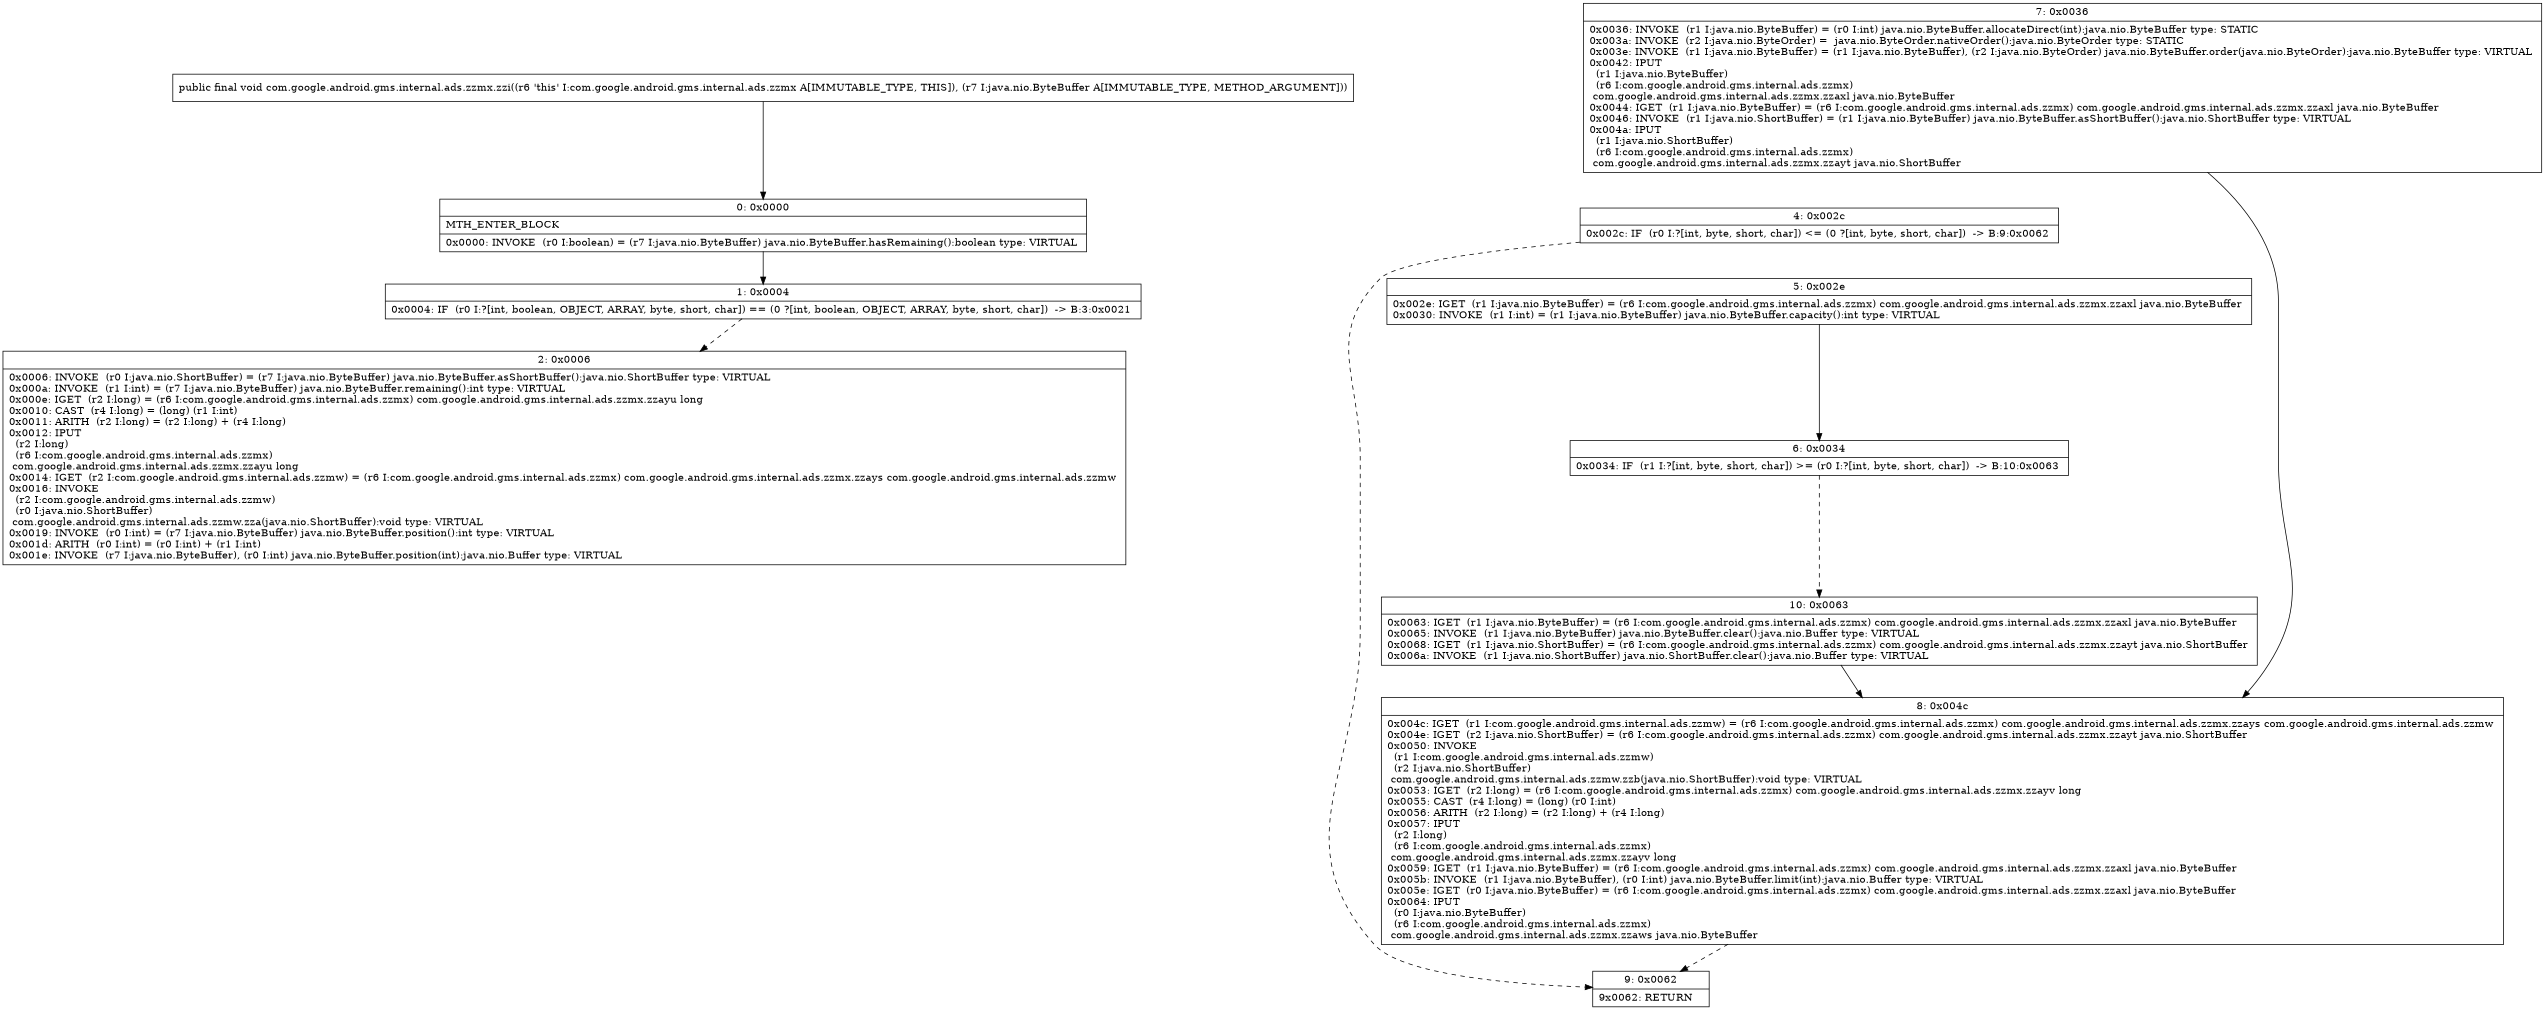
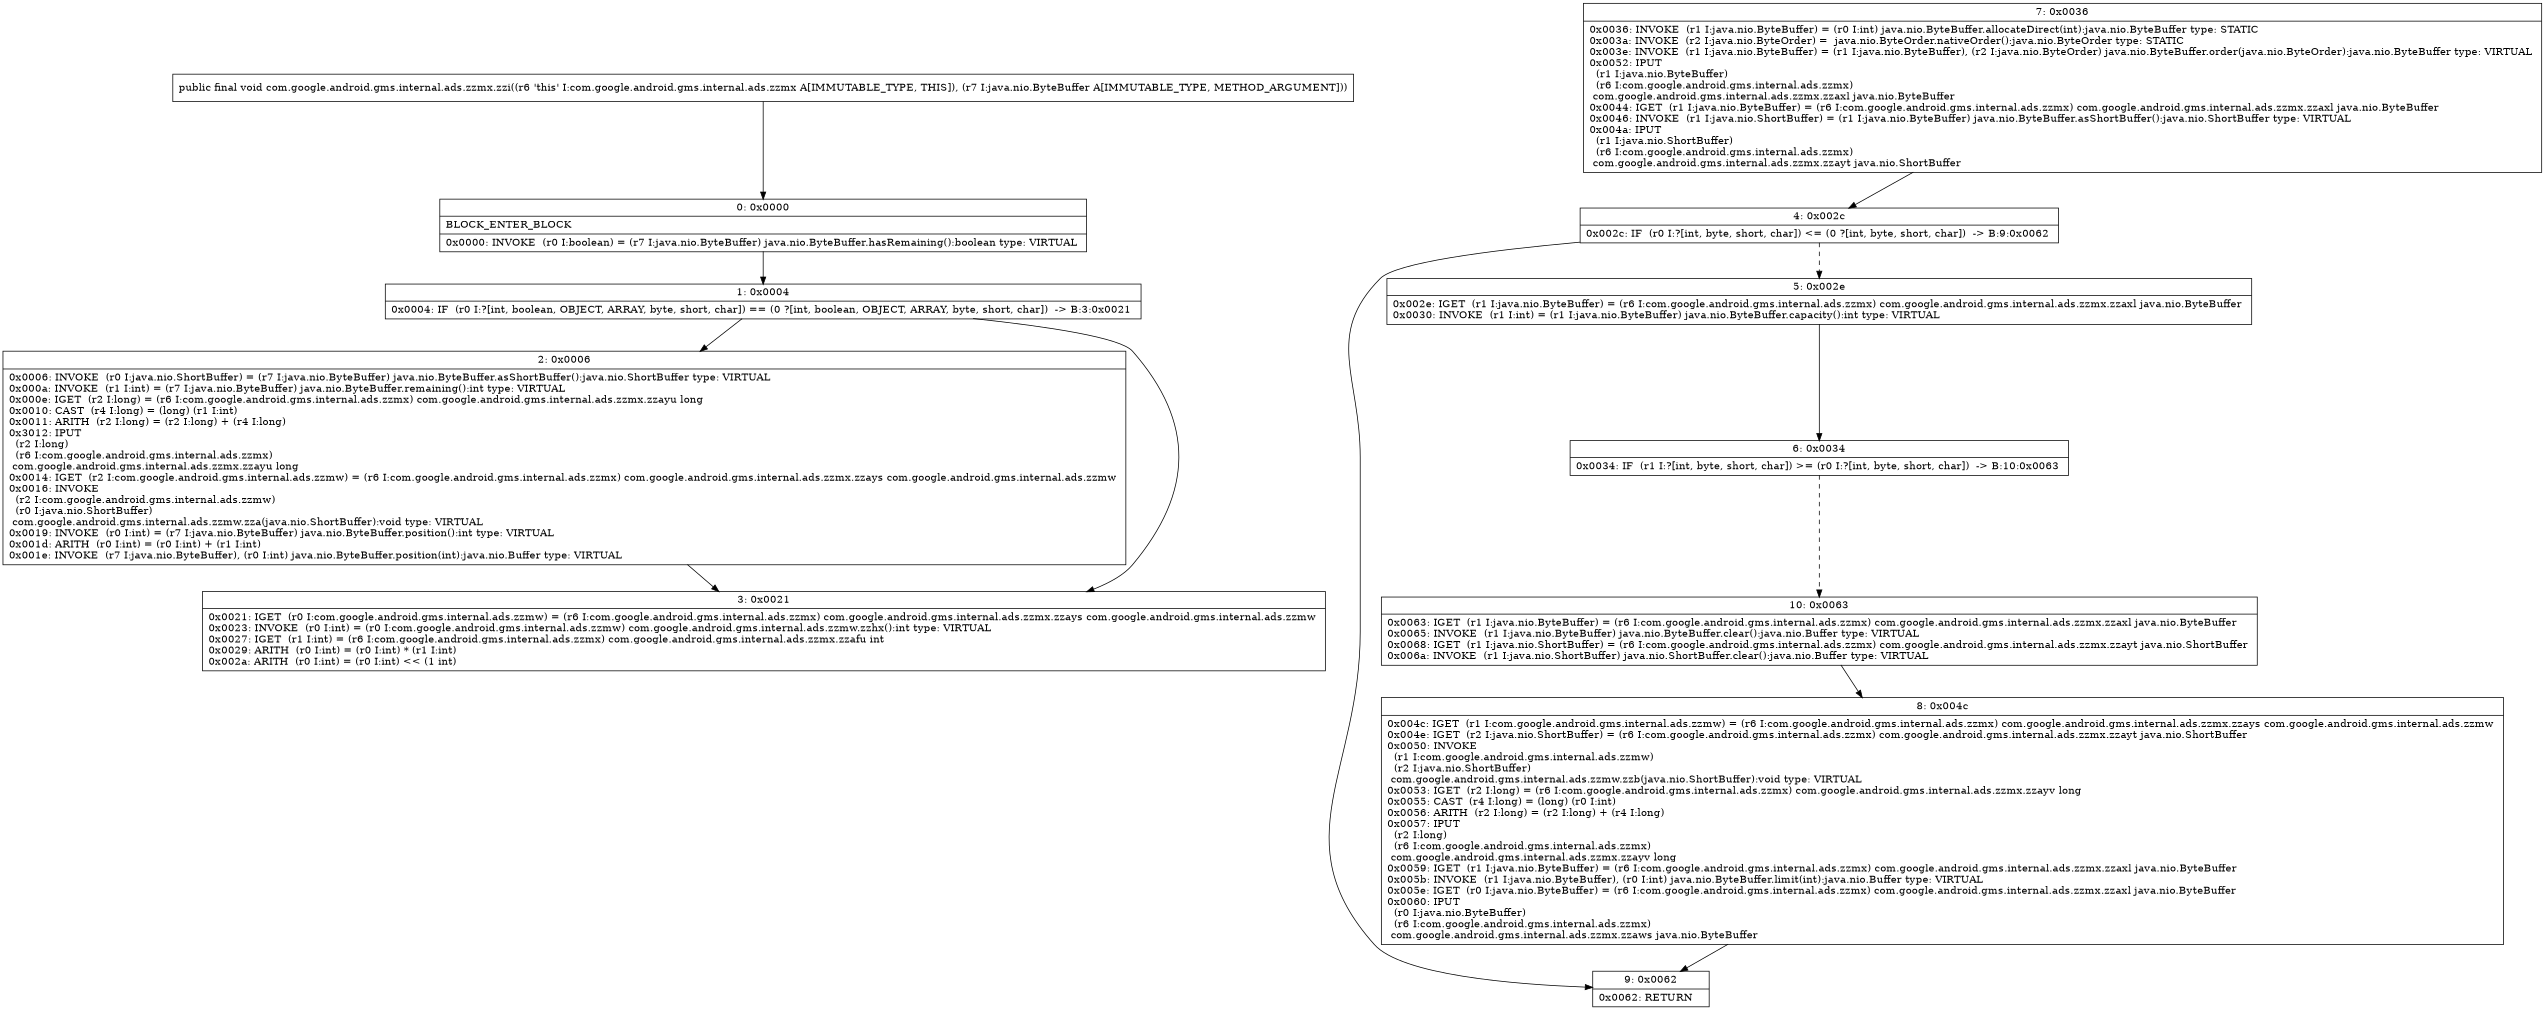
node "7: 0x0036": text "0x0042: IPUT" -> "0x0052: IPUT"
node "0: 0x0000": text "MTH_ENTER_BLOCK" -> "BLOCK_ENTER_BLOCK"
edge "4: 0x002c" -> "5: 0x002e": added
edge "1: 0x0004" -> "2: 0x0006": style dashed -> solid
edge "7: 0x0036" -> "8: 0x004c": now "7: 0x0036" -> "4: 0x002c"
node "2: 0x0006": text "0x0012: IPUT" -> "0x3012: IPUT"
edge "4: 0x002c" -> "9: 0x0062": style dashed -> solid
node "3: 0x0021": added
node "8: 0x004c": text "0x0064: IPUT" -> "0x0060: IPUT"
edge "8: 0x004c" -> "9: 0x0062": style dashed -> solid
node "9: 0x0062": text "9x0062: RETURN" -> "0x0062: RETURN"
